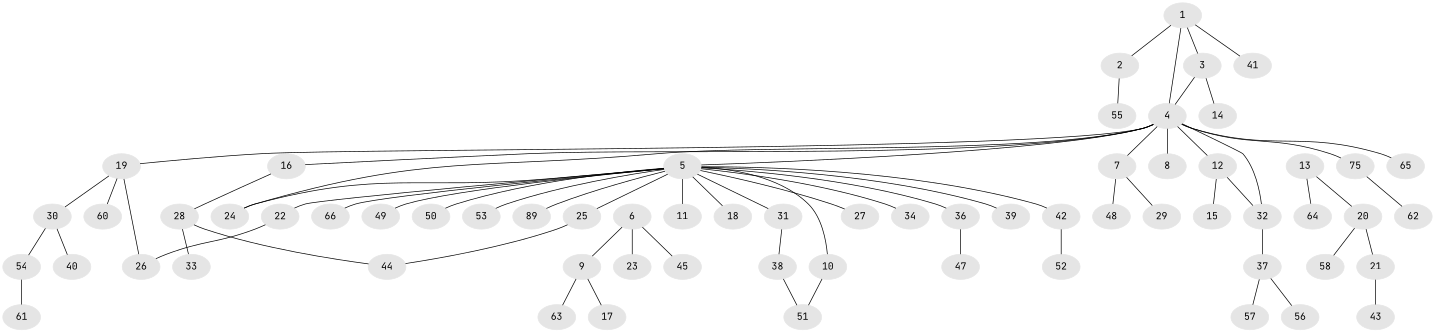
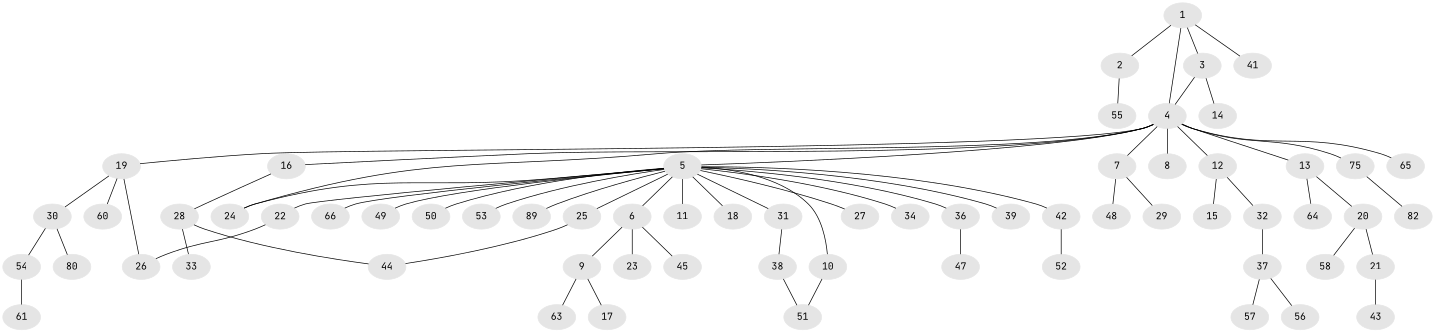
edge "4" -- "32": now "4" -- "13"
edge "5" -- "6": added
node "62": label "62" -> "82"
node "40": label "40" -> "80"
